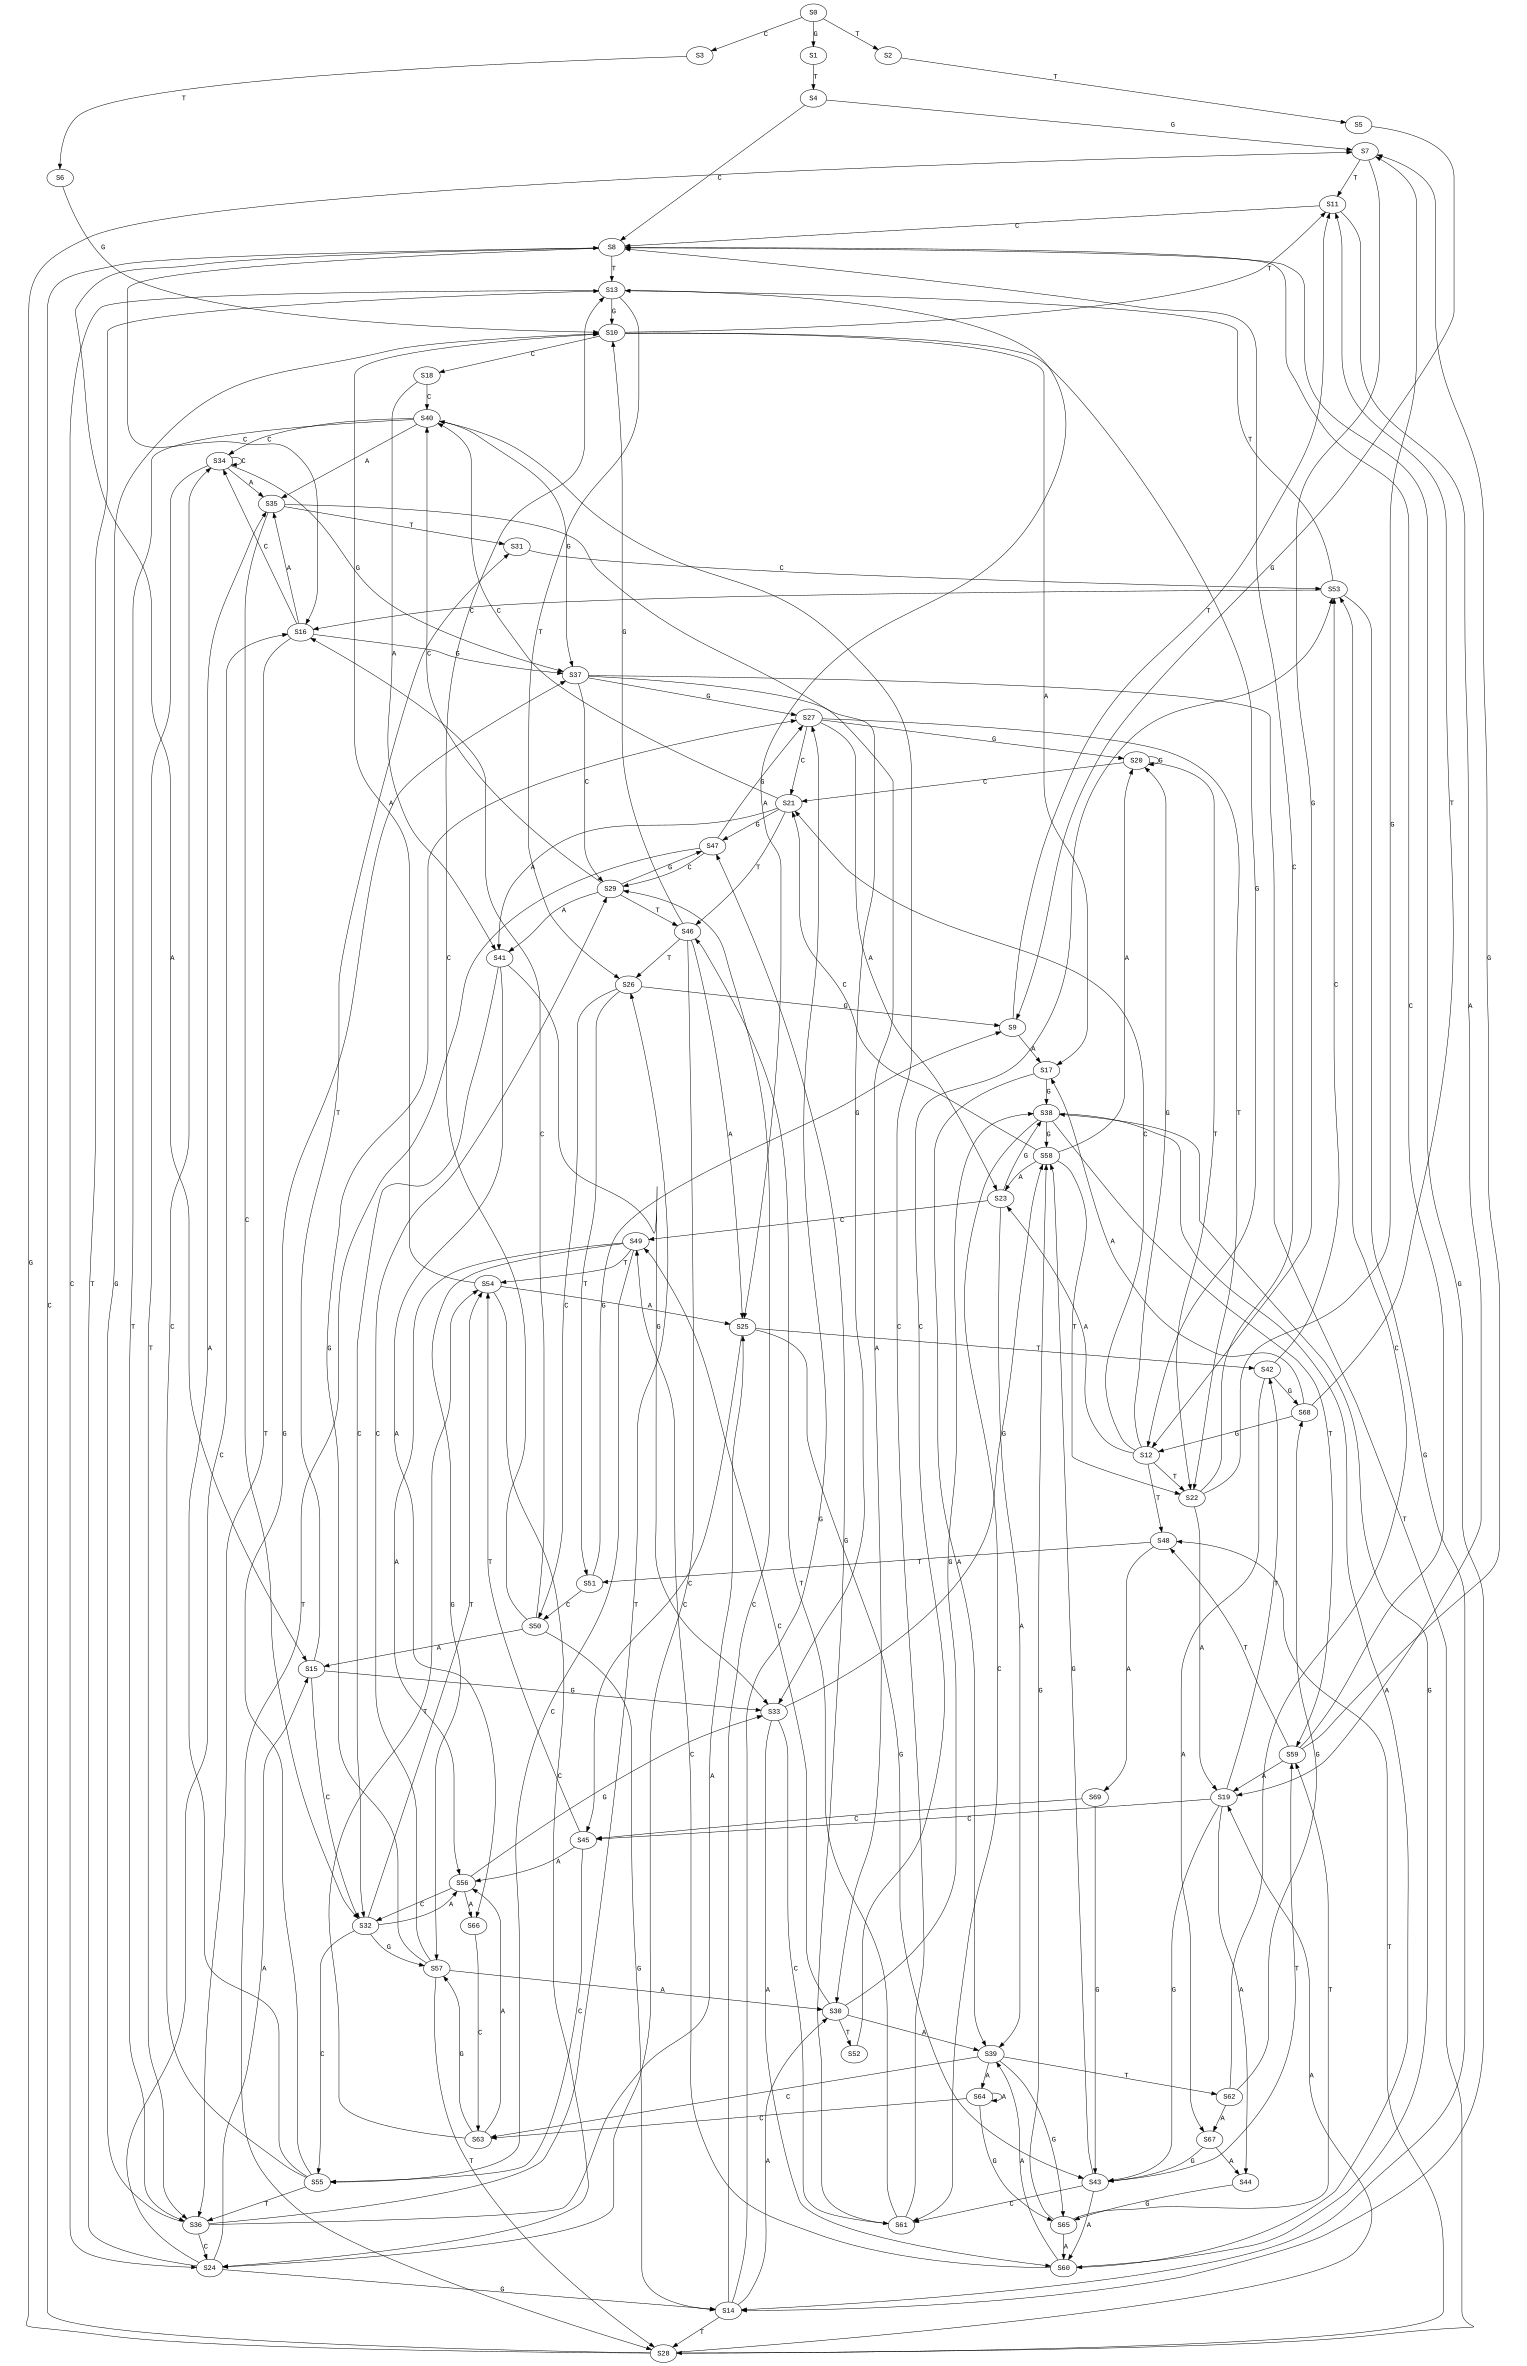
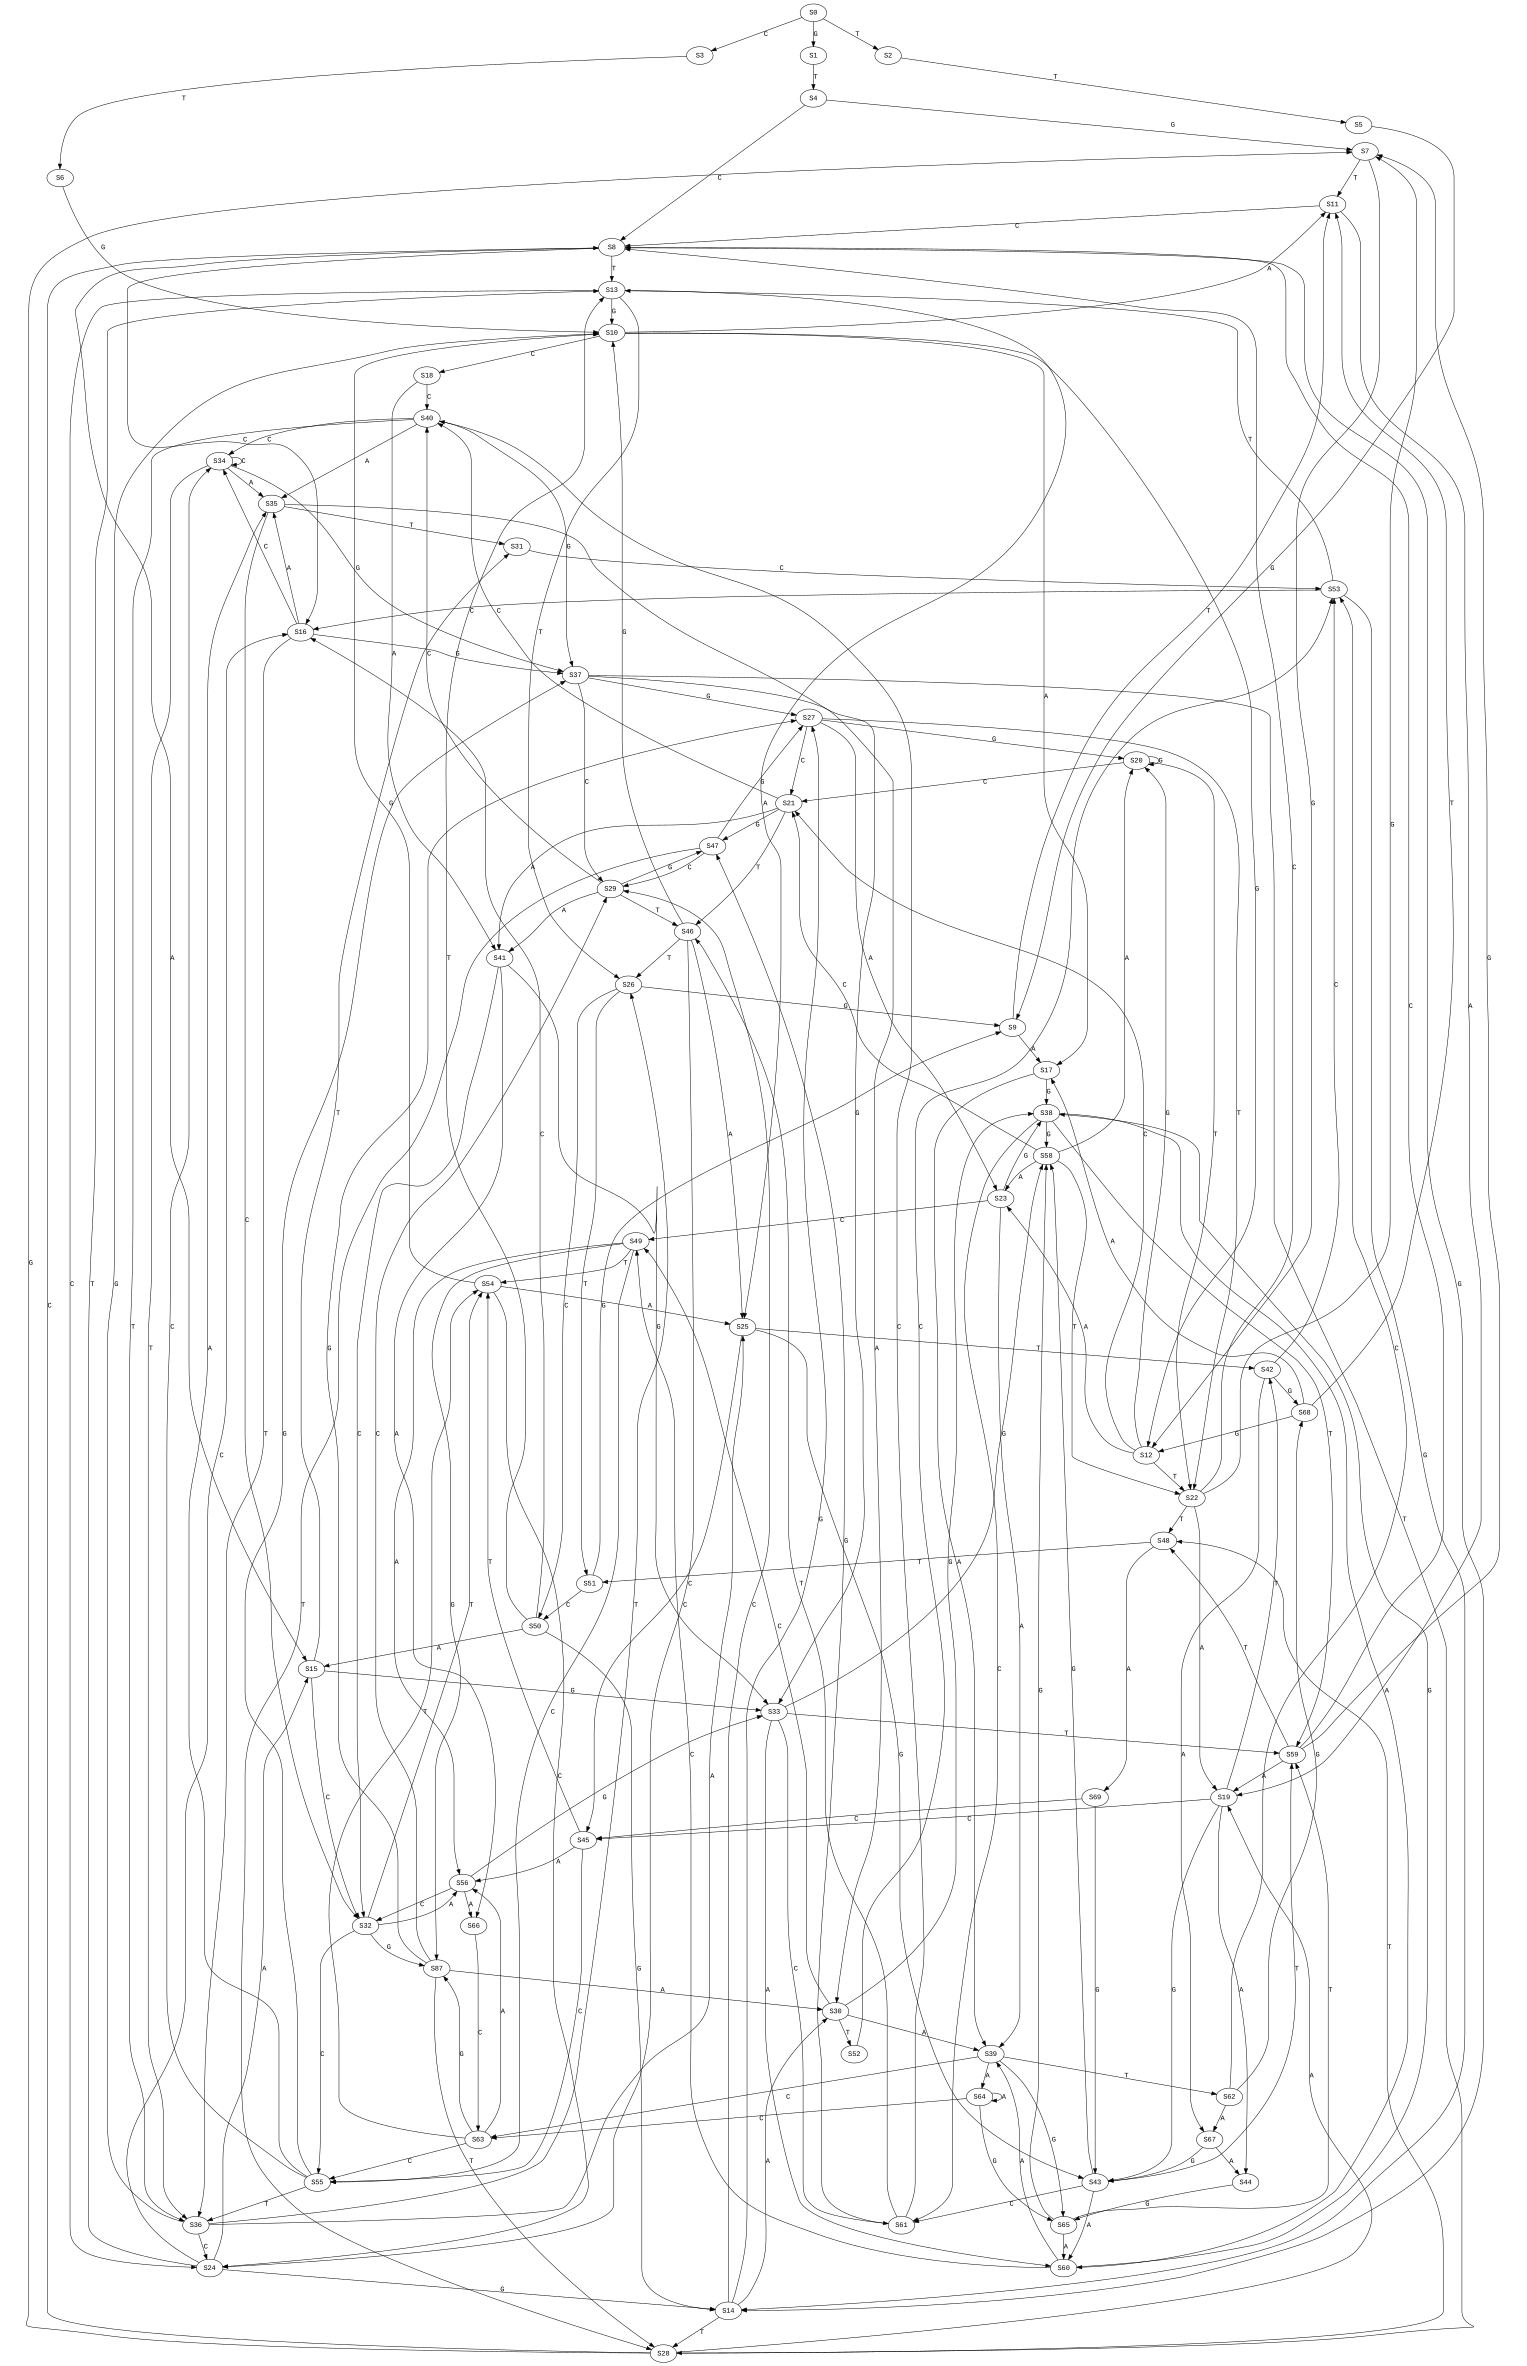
edge "S10" -> "S11": label "T" -> "A"
edge "S54" -> "S10": label "A" -> "G"
edge "S50" -> "S13": label "C" -> "T"
edge "S12" -> "S48": now "S22" -> "S48"
edge "S33" -> "S59": added, label "T"
node "S57": label "S57" -> "S87"
edge "S63" -> "S55": added, label "C"
